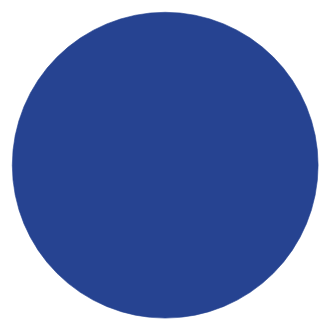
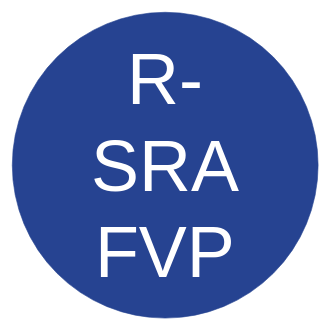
node "R-SRAFVP": added
